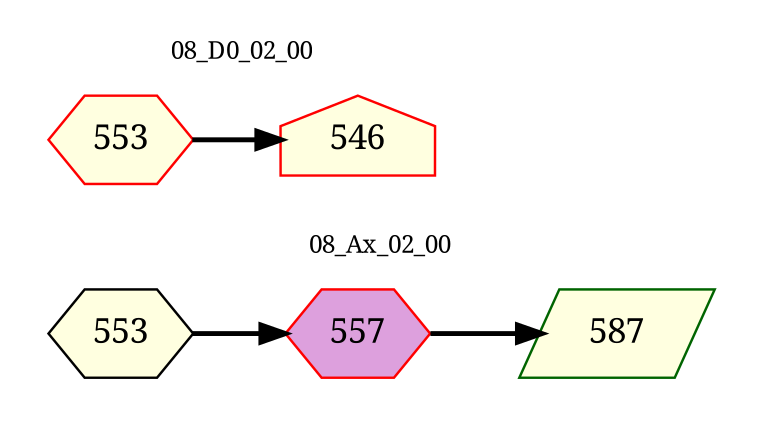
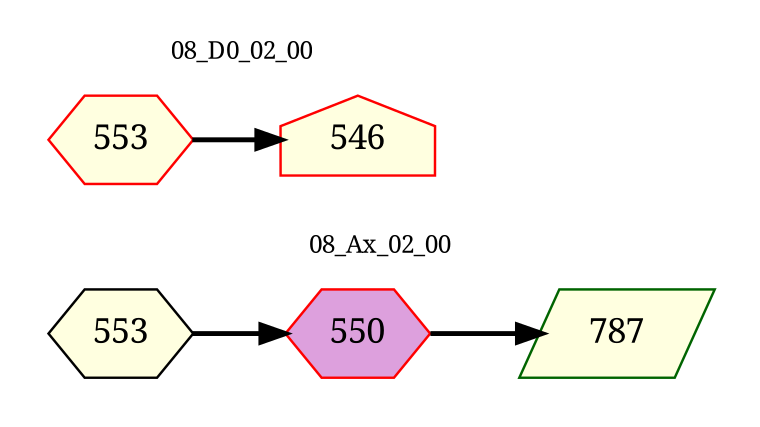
node "557": label "557" -> "550"
node "587": label "587" -> "787"
